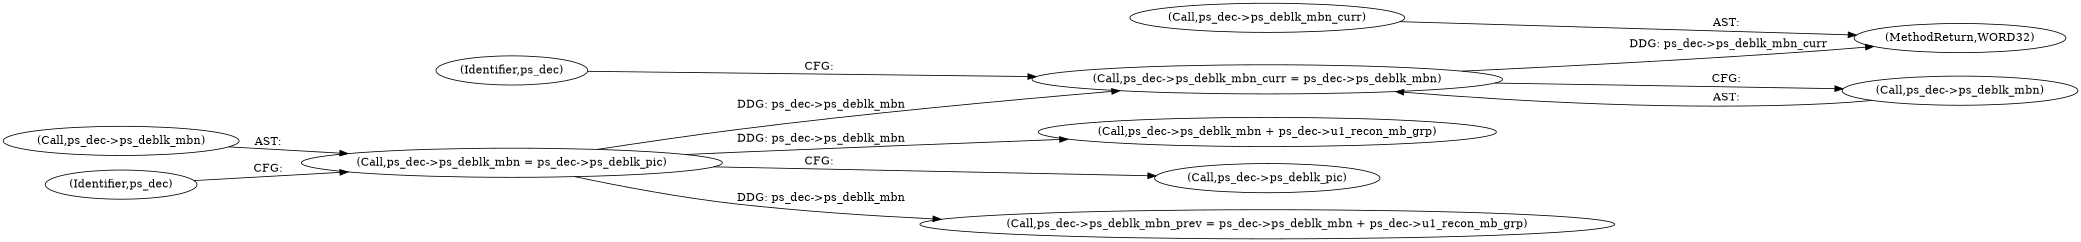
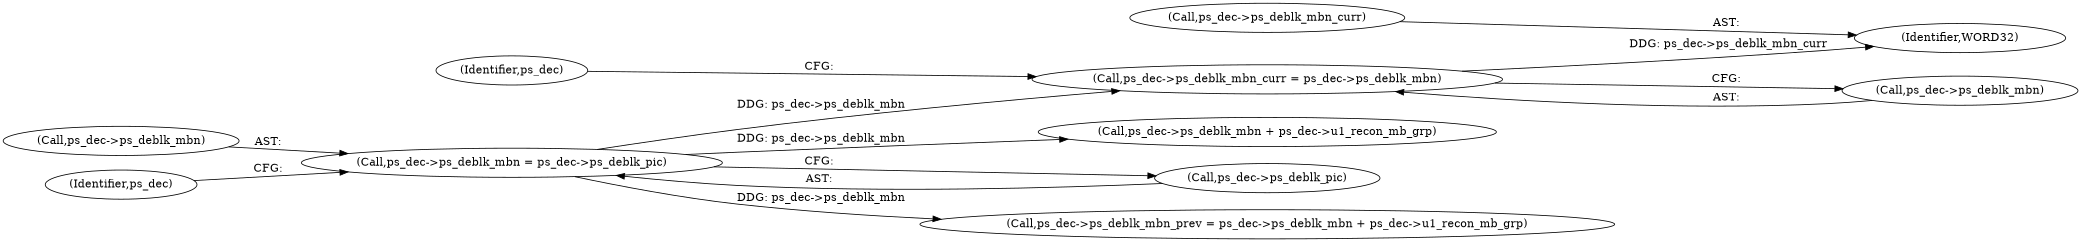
node "(MethodReturn,WORD32)": label "(MethodReturn,WORD32)" -> "(Identifier,WORD32)"
edge "(Call,ps_dec->ps_deblk_pic)" -> "(Call,ps_dec->ps_deblk_mbn = ps_dec->ps_deblk_pic)": added, label "AST:"
